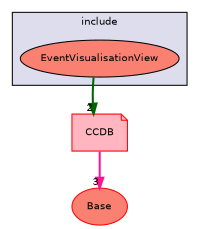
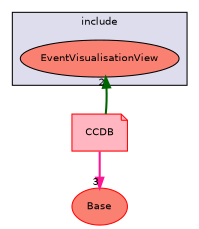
edge "EventVisualisationView" -> "CCDB": reversed
